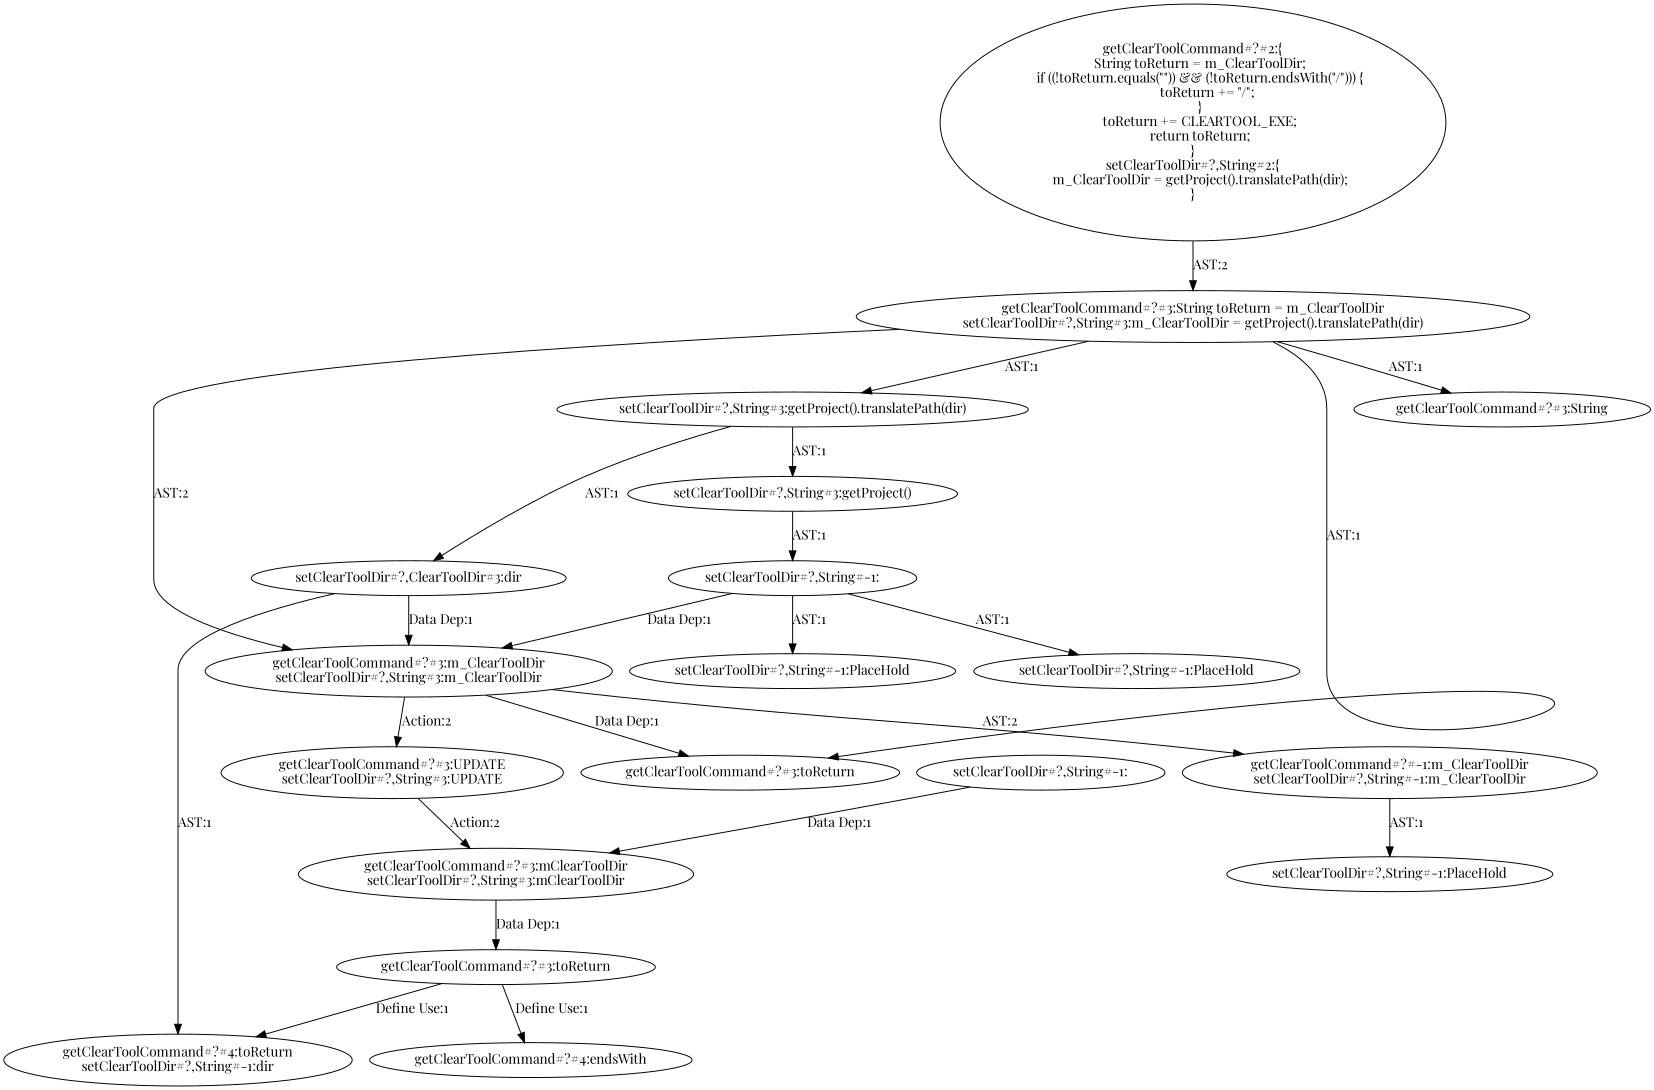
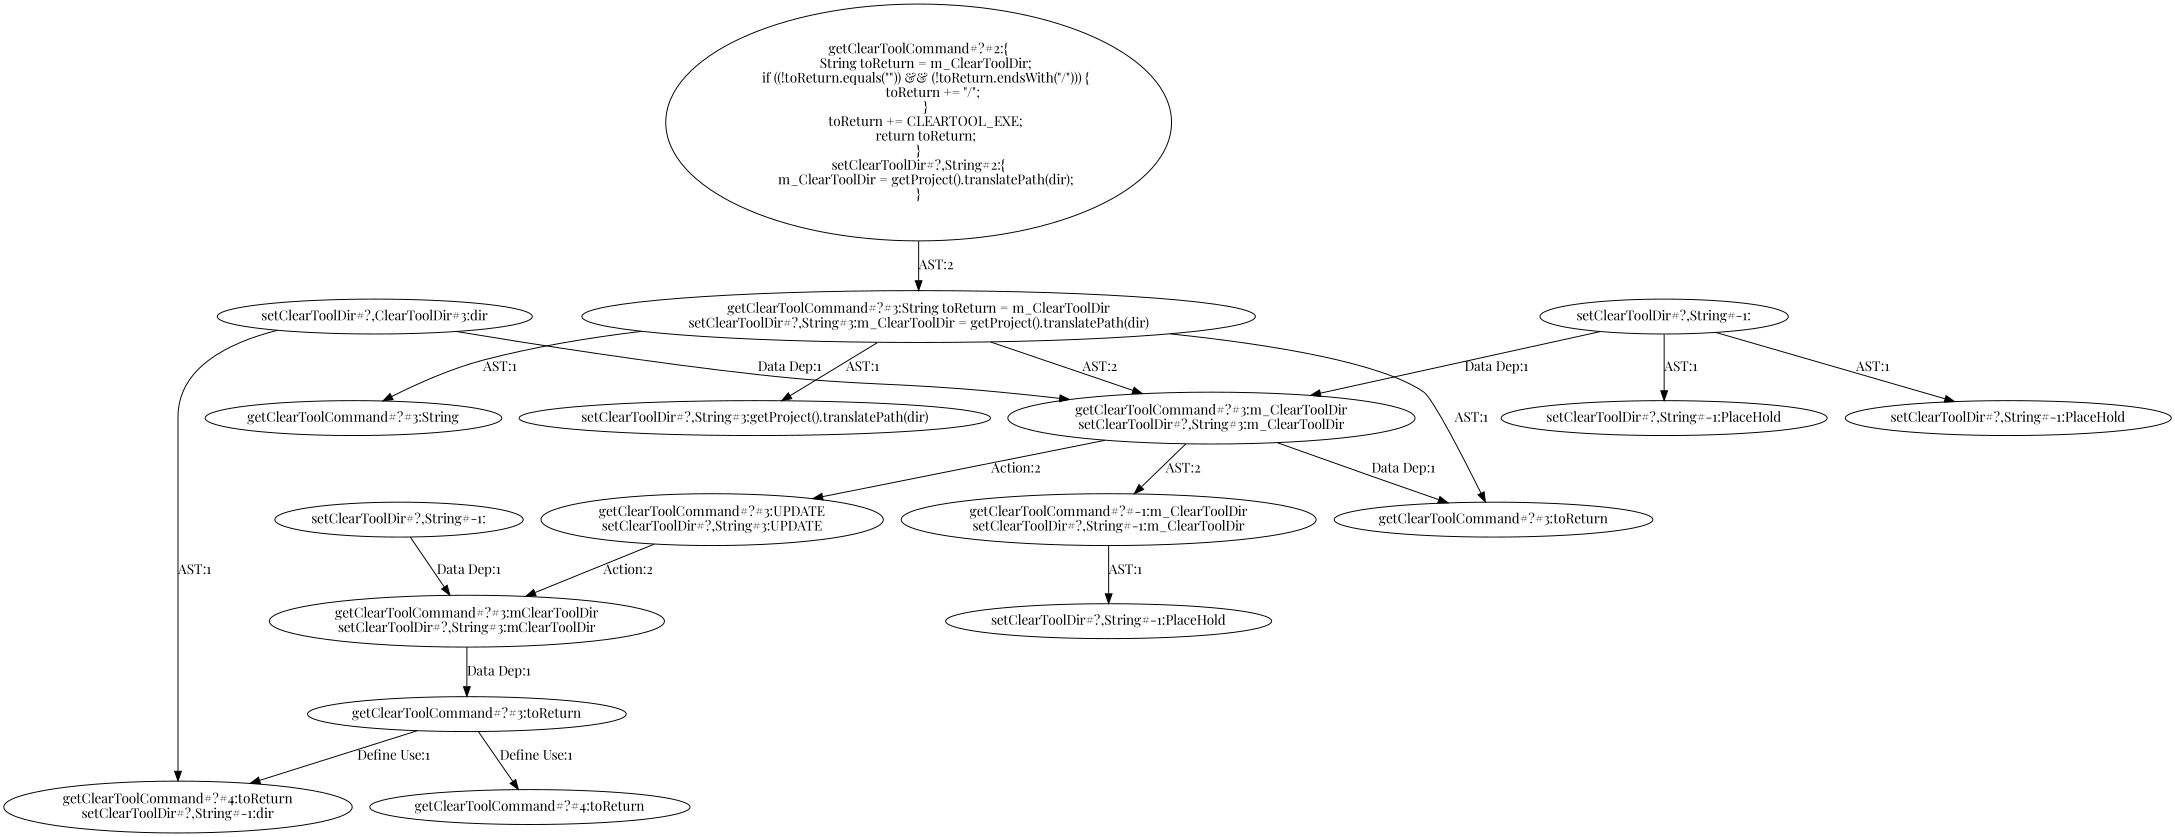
edge "setClearToolDir#?,String#3:getProject().translatePath(dir)" -> "setClearToolDir#?,ClearToolDir#3:dir": removed, label "AST:1"
node "setClearToolDir#?,String#3:getProject()": removed
node "getClearToolCommand#?#4:endsWith": label "getClearToolCommand#?#4:endsWith" -> "getClearToolCommand#?#4:toReturn"
